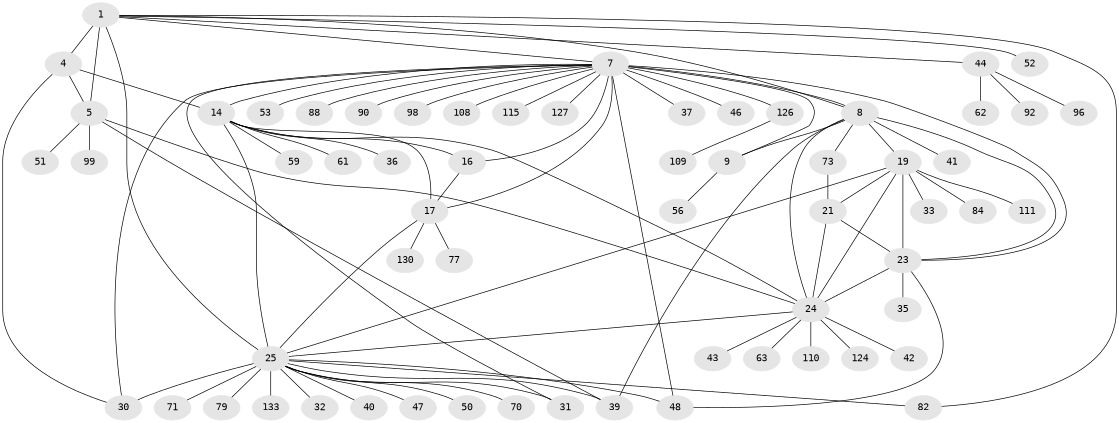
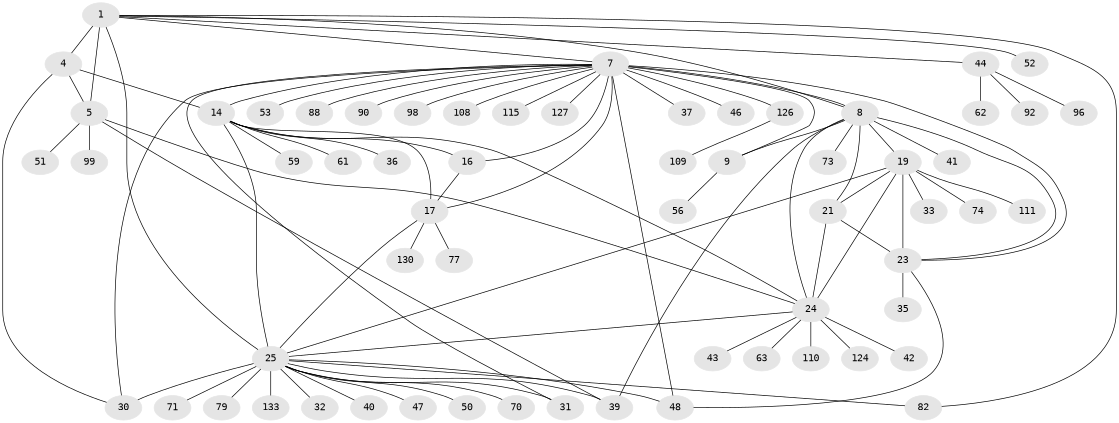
edge "73" -- "21": now "8" -- "21"
node "84": label "84" -> "74"
edge "23" -- "24": removed
